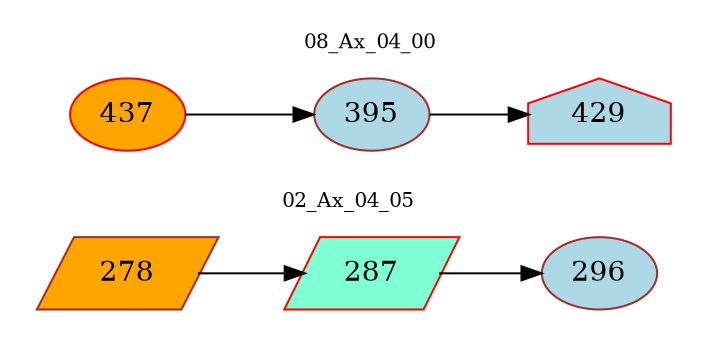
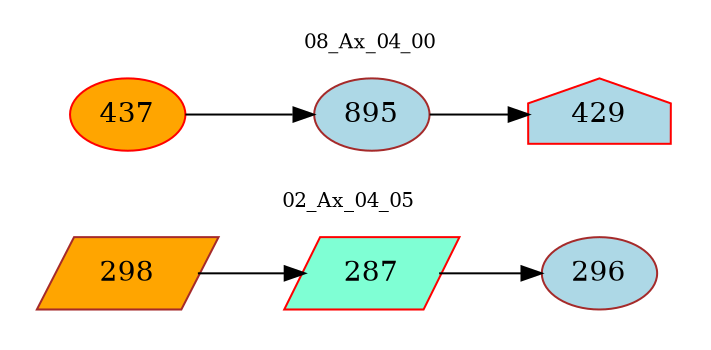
node "395": label "395" -> "895"
node "278": label "278" -> "298"
